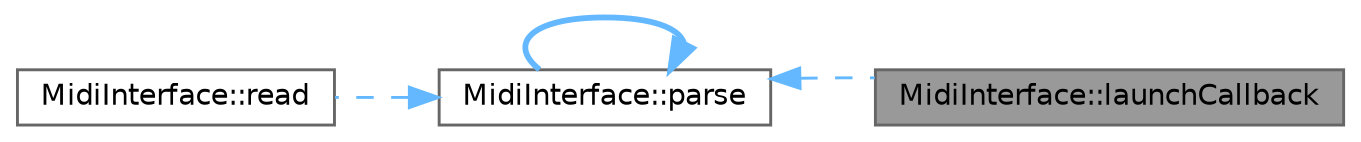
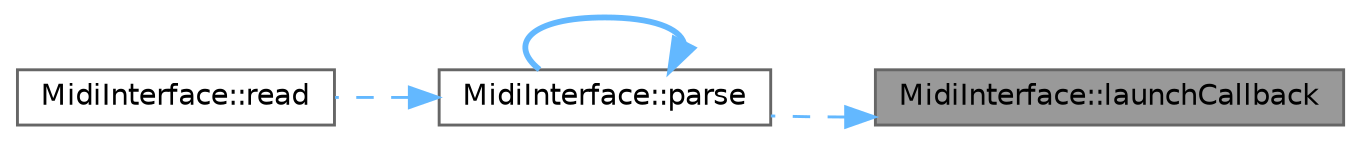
edge "MidiInterface::launchCallback" -> "MidiInterface::parse": reversed
